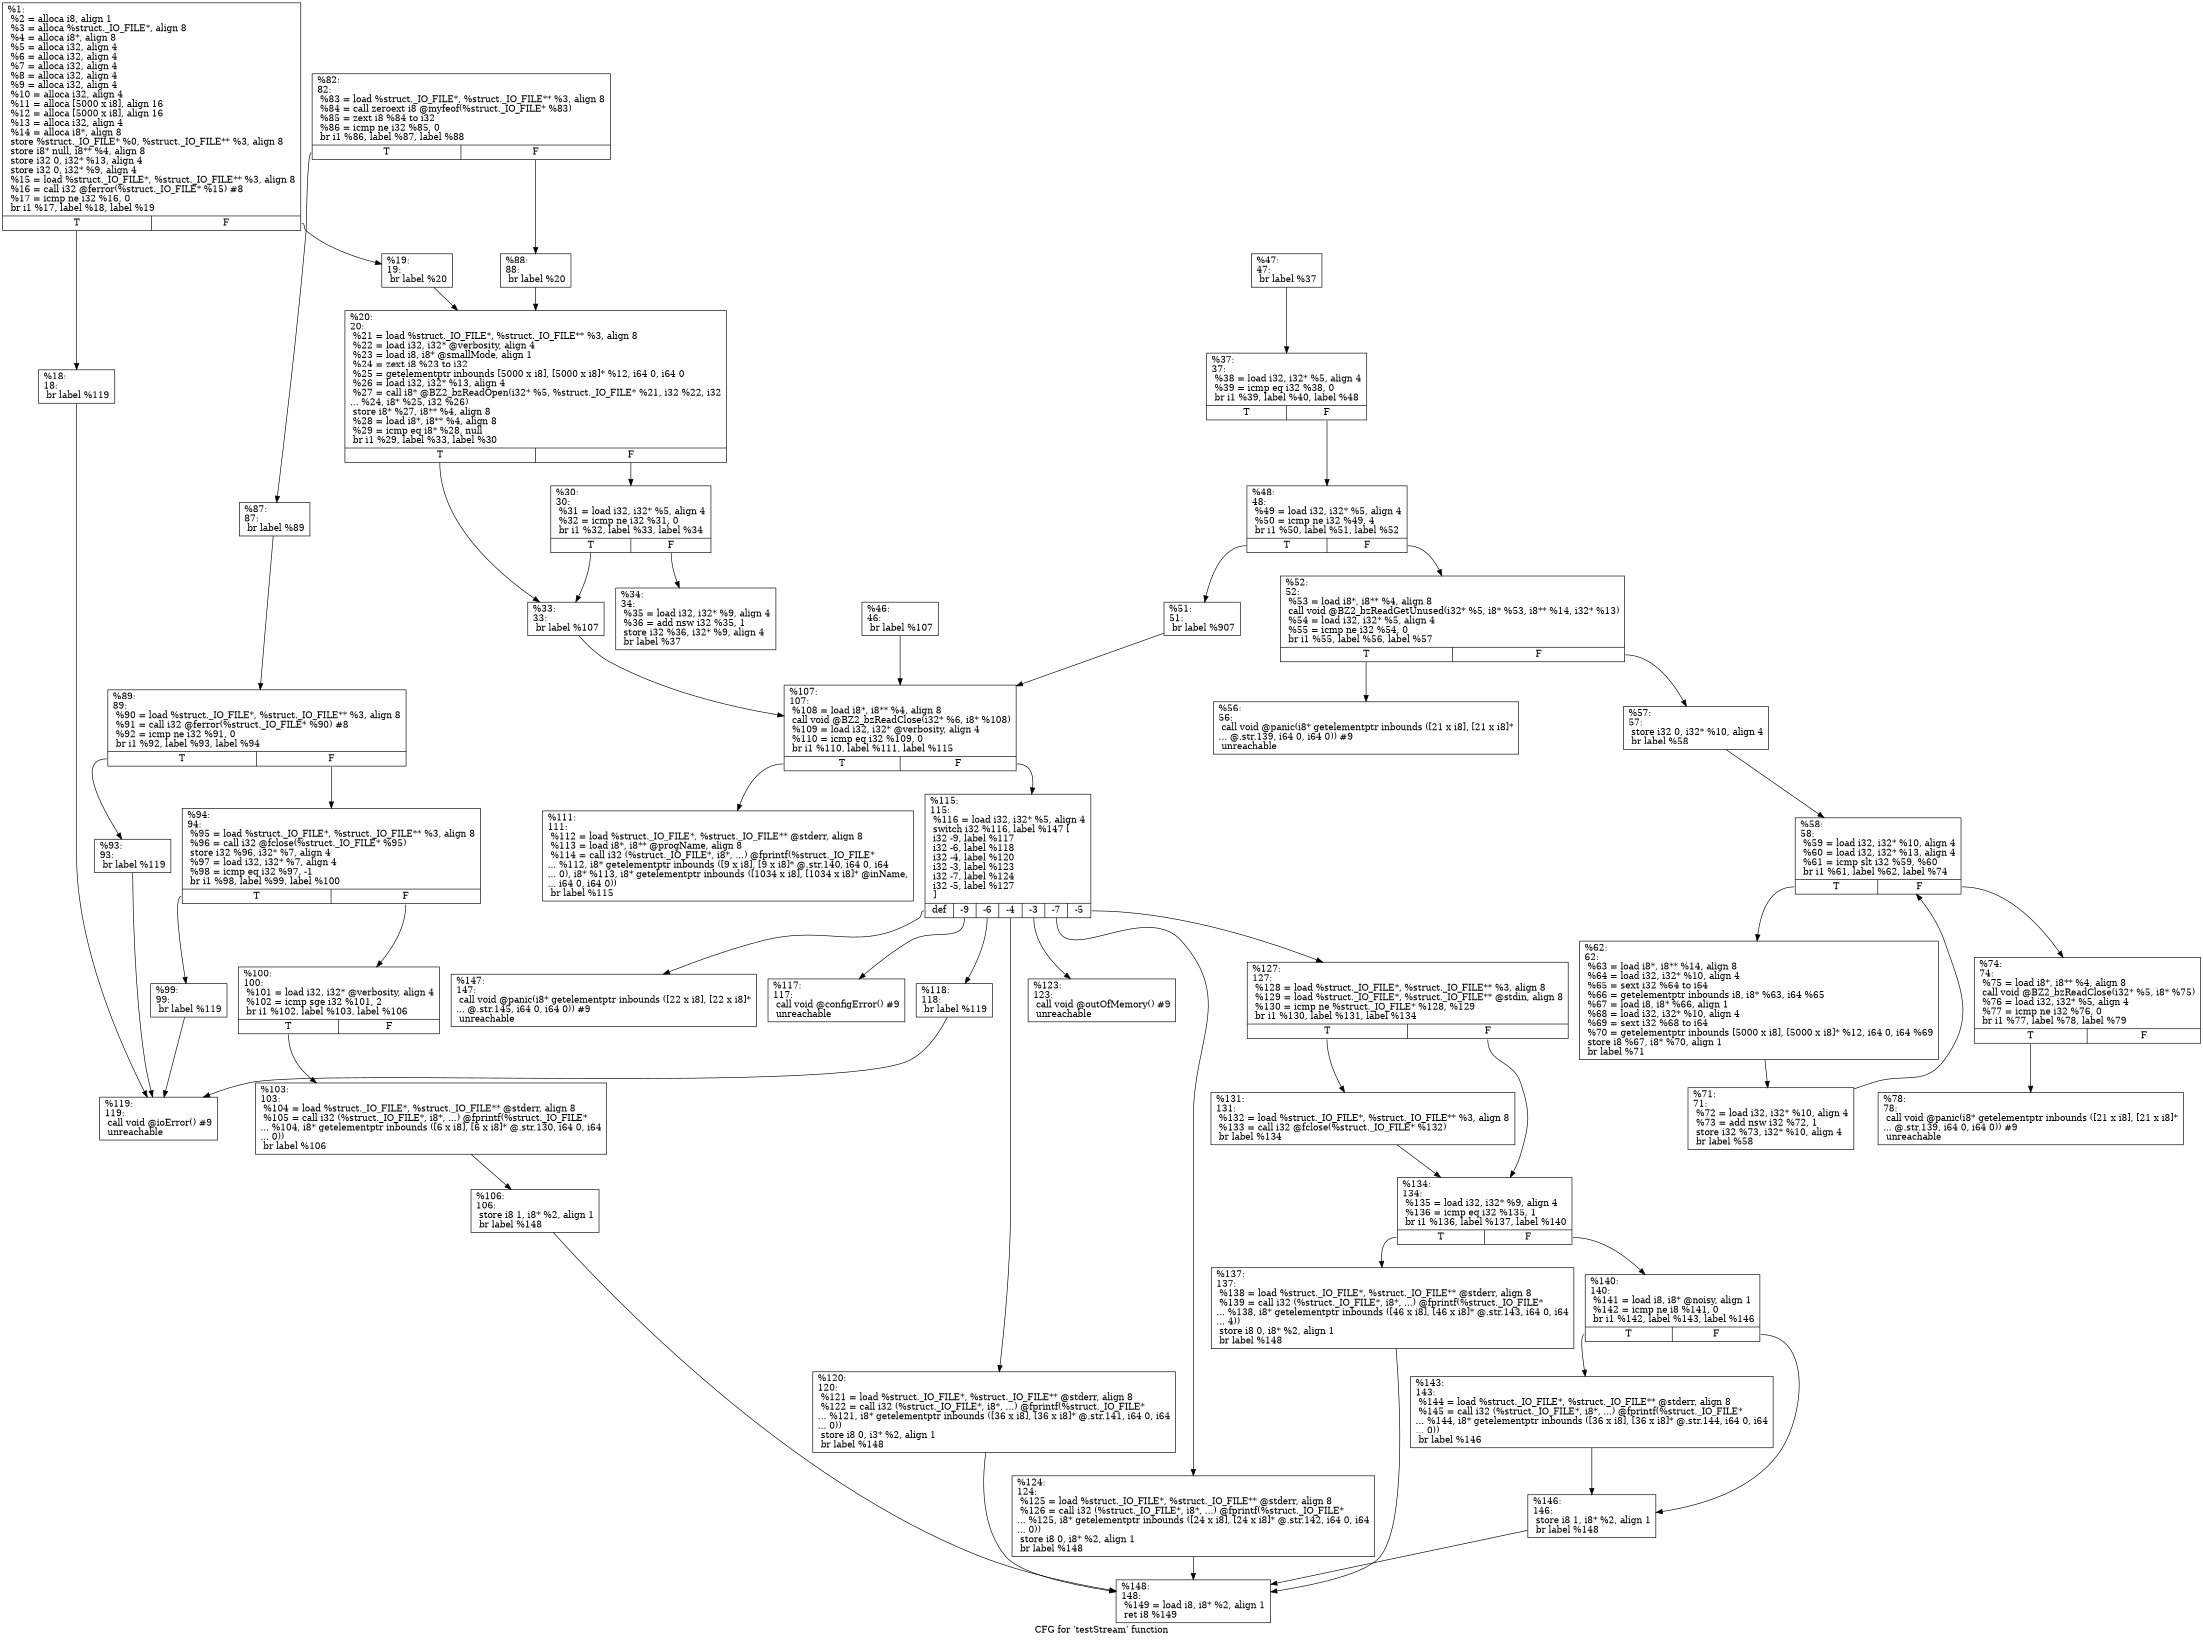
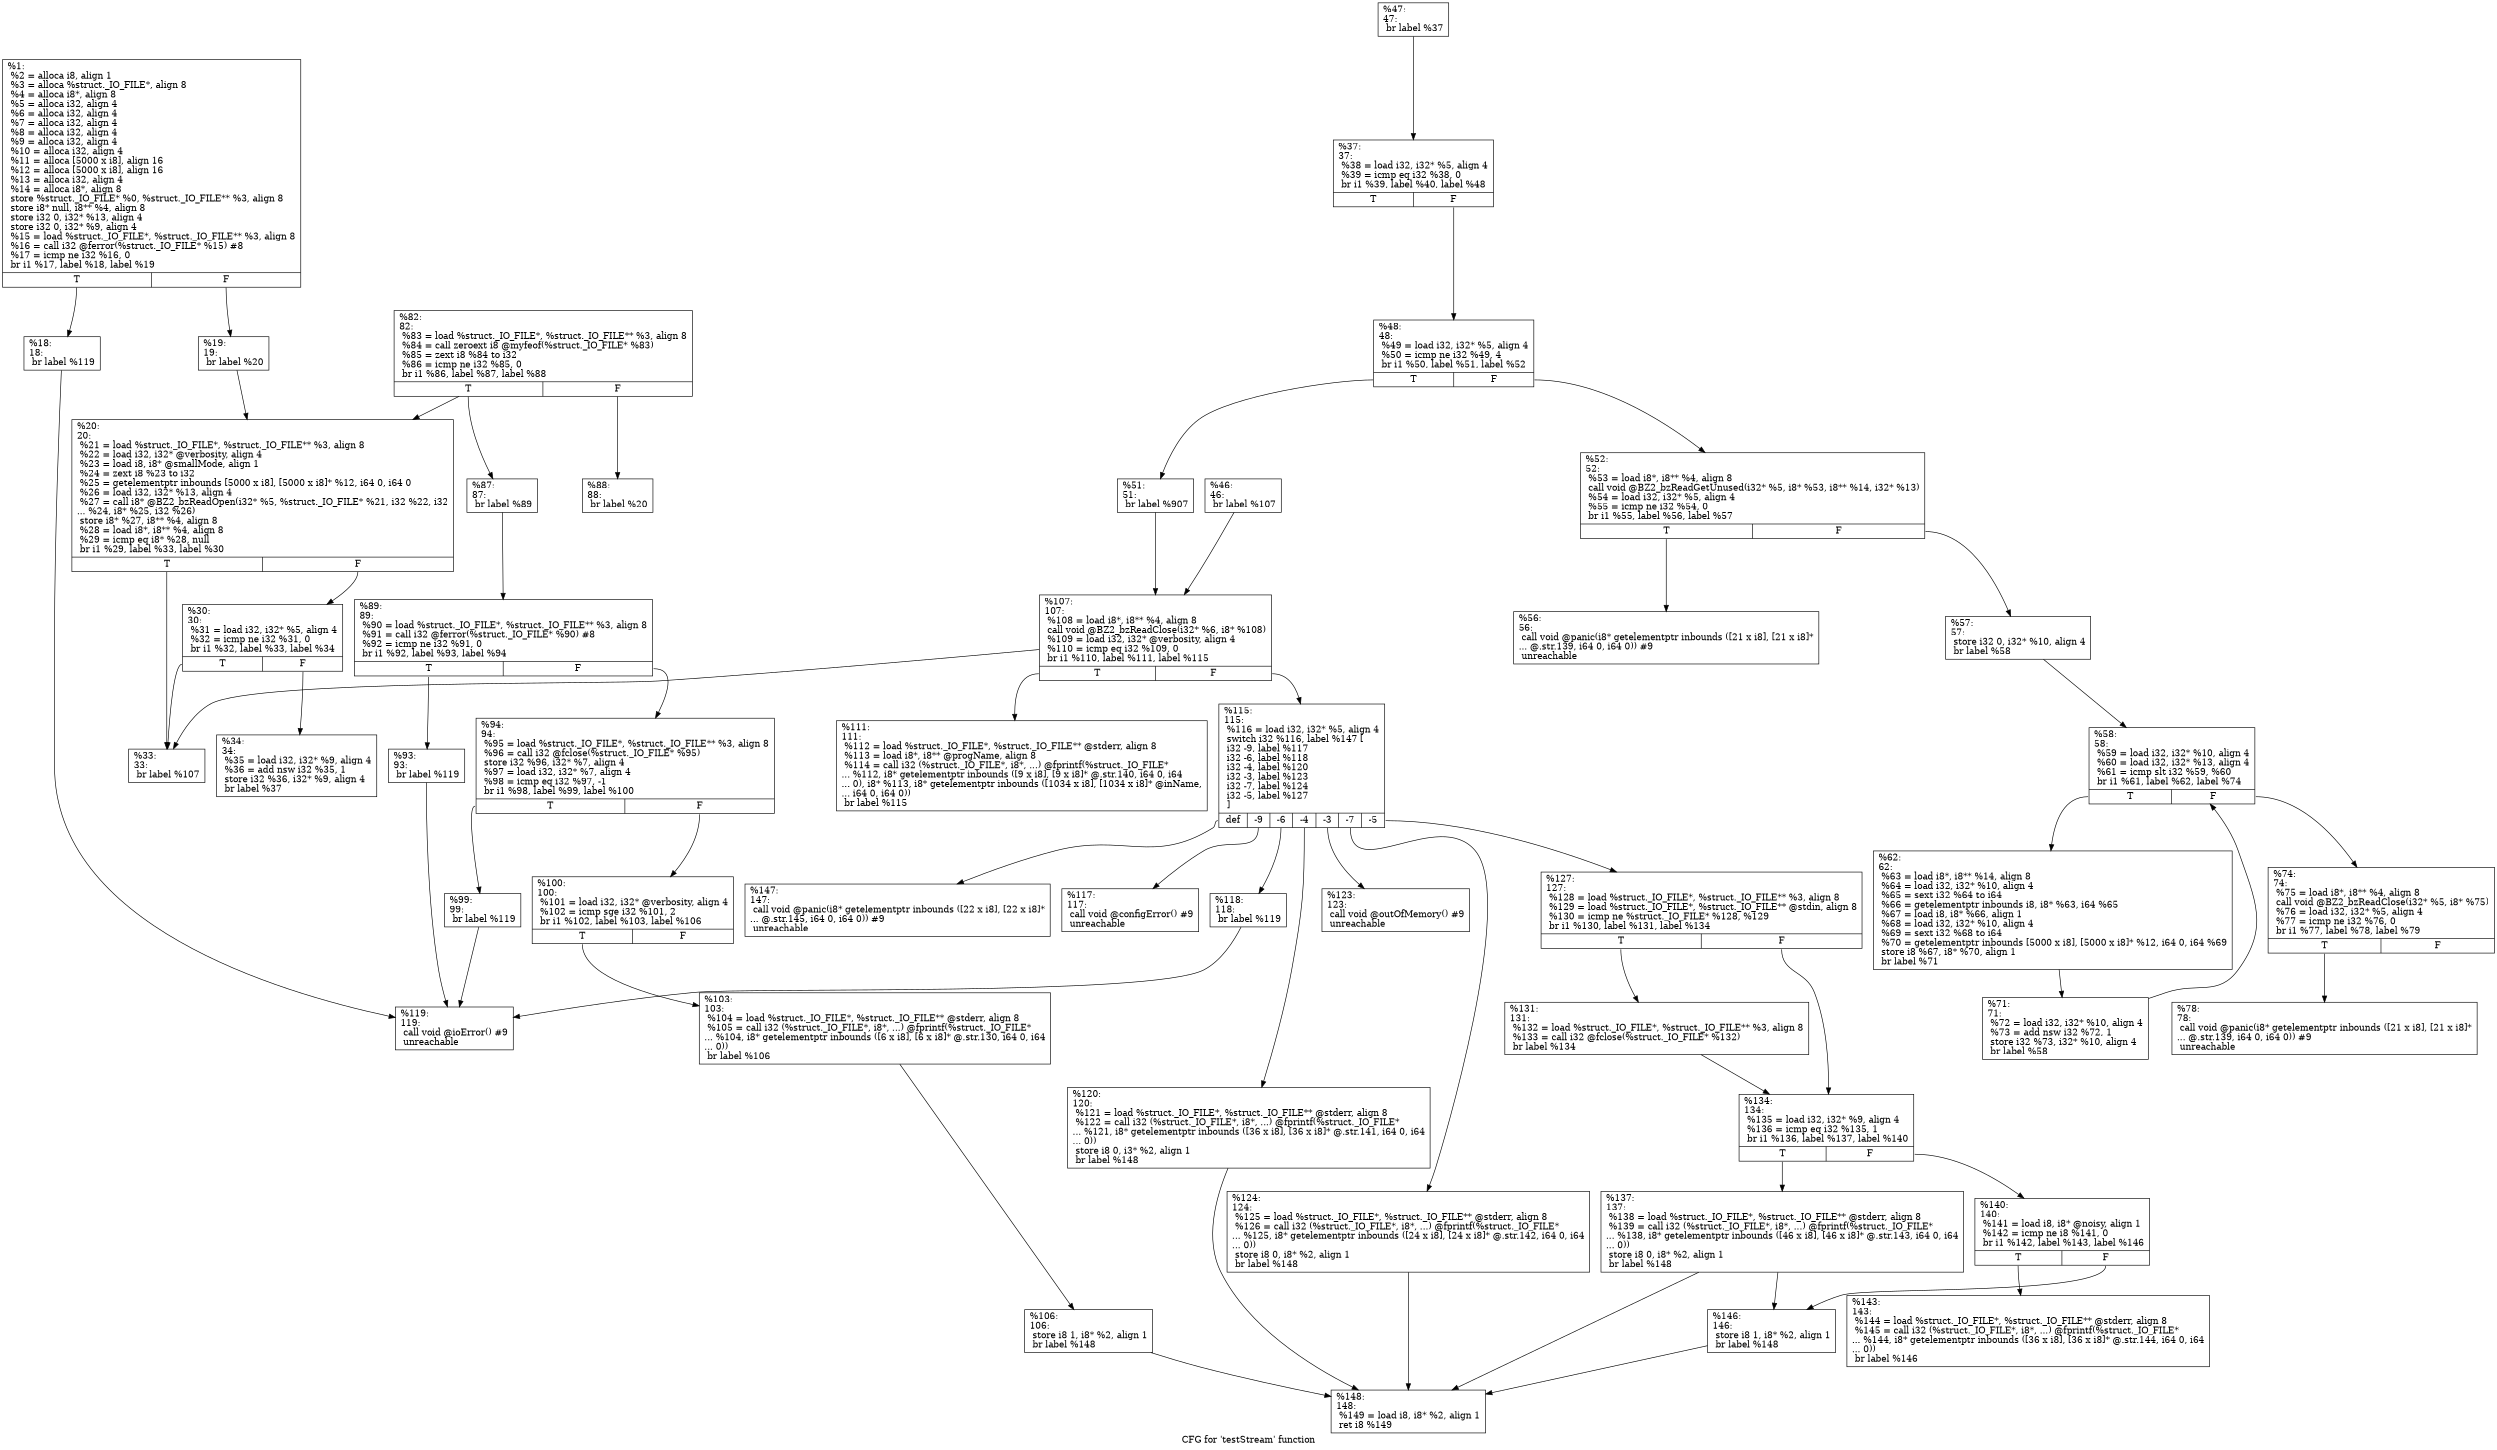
edge "%88:" -> "%20:": now "%82:" -> "%20:"
edge "%33:" -> "%107:": reversed
node "%137:": text "... 4))" -> "... 0))"
edge "%143:" -> "%146:": now "%137:" -> "%146:"
